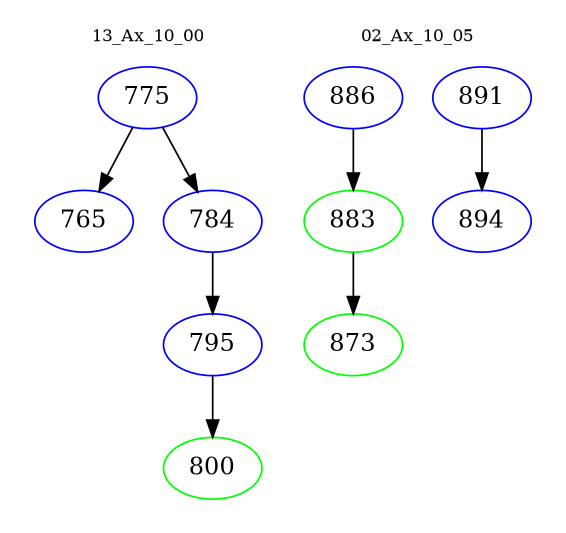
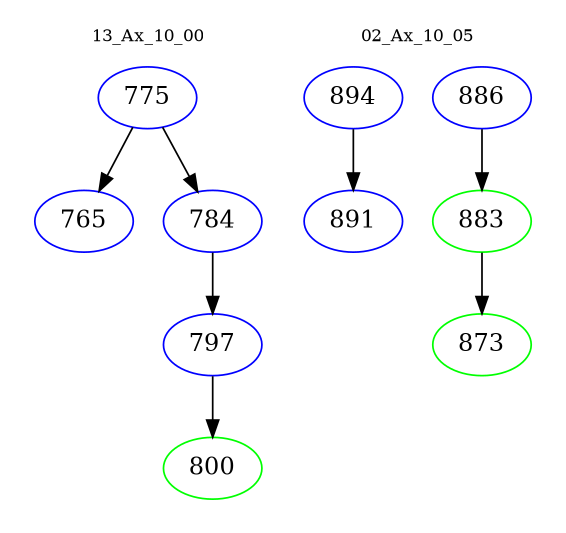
edge "891" -> "894": reversed
node "795": label "795" -> "797"
